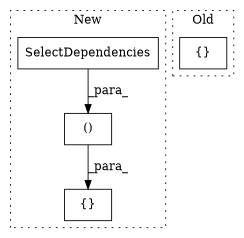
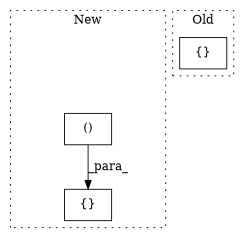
node "SelectDependencies": removed
